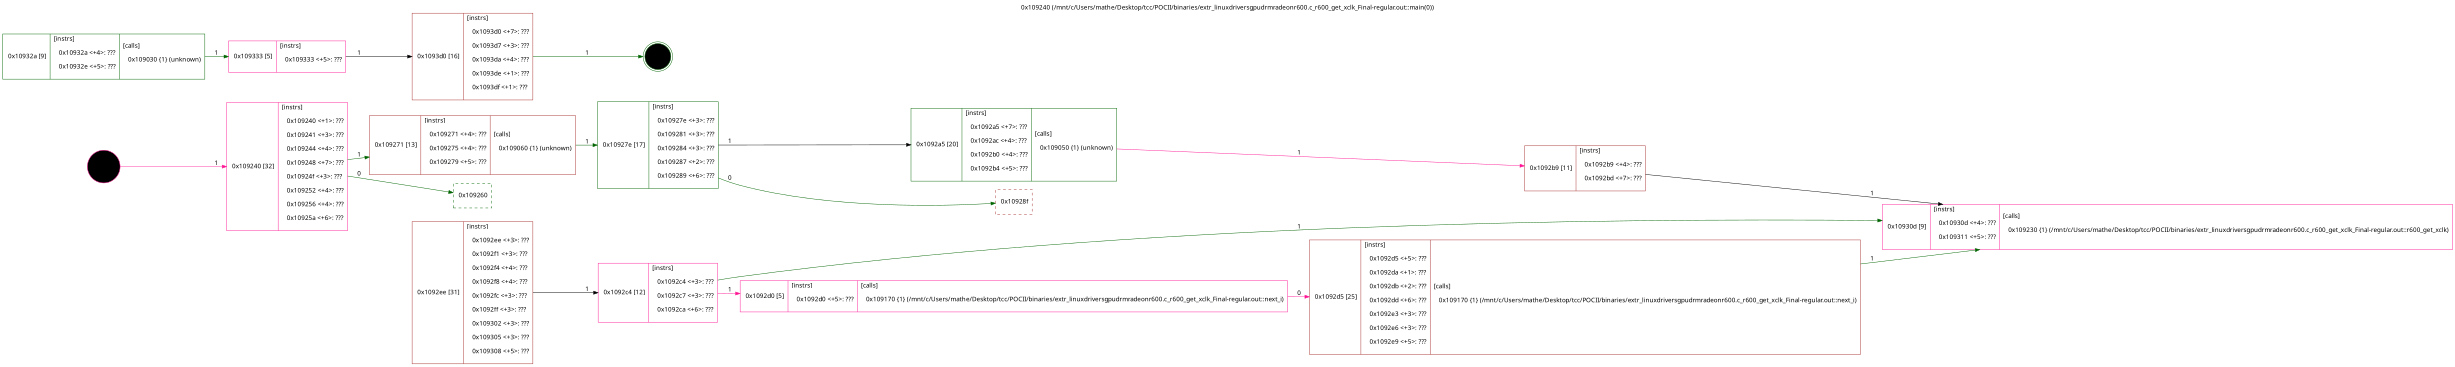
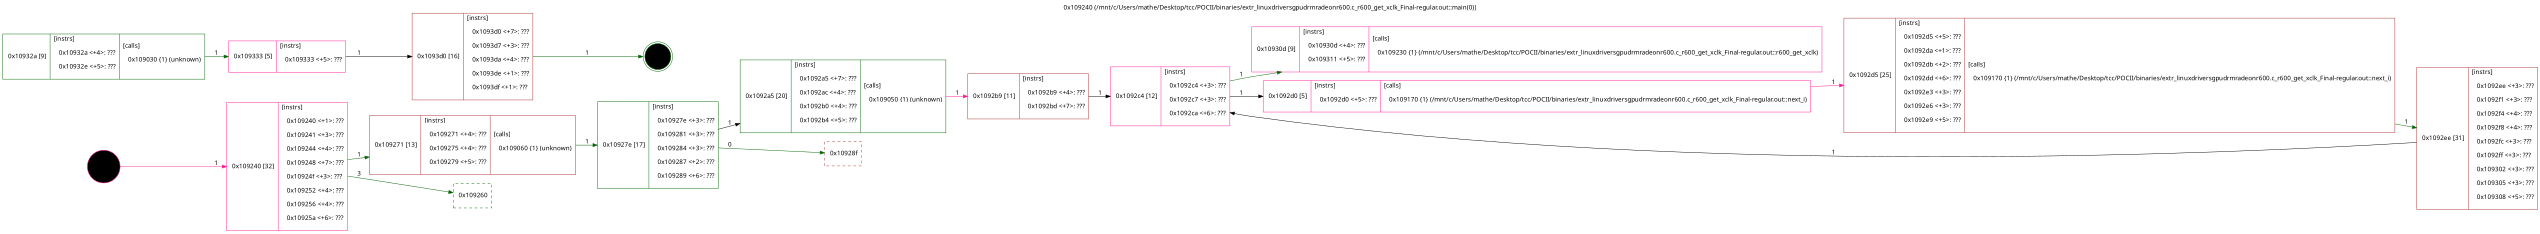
edge "0x109240 [32]" -> "0x109260": label " 0" -> " 3"
edge "0x1092b9 [11]" -> "0x10930d [9]": now "0x1092b9 [11]" -> "0x1092c4 [12]"
edge "0x1092d5 [25]" -> "0x10930d [9]": now "0x1092d5 [25]" -> "0x1092ee [31]"
edge "0x1092c4 [12]" -> "0x1092d0 [5]": color deeppink -> black
edge "0x1092d0 [5]" -> "0x1092d5 [25]": label " 0" -> " 1"
